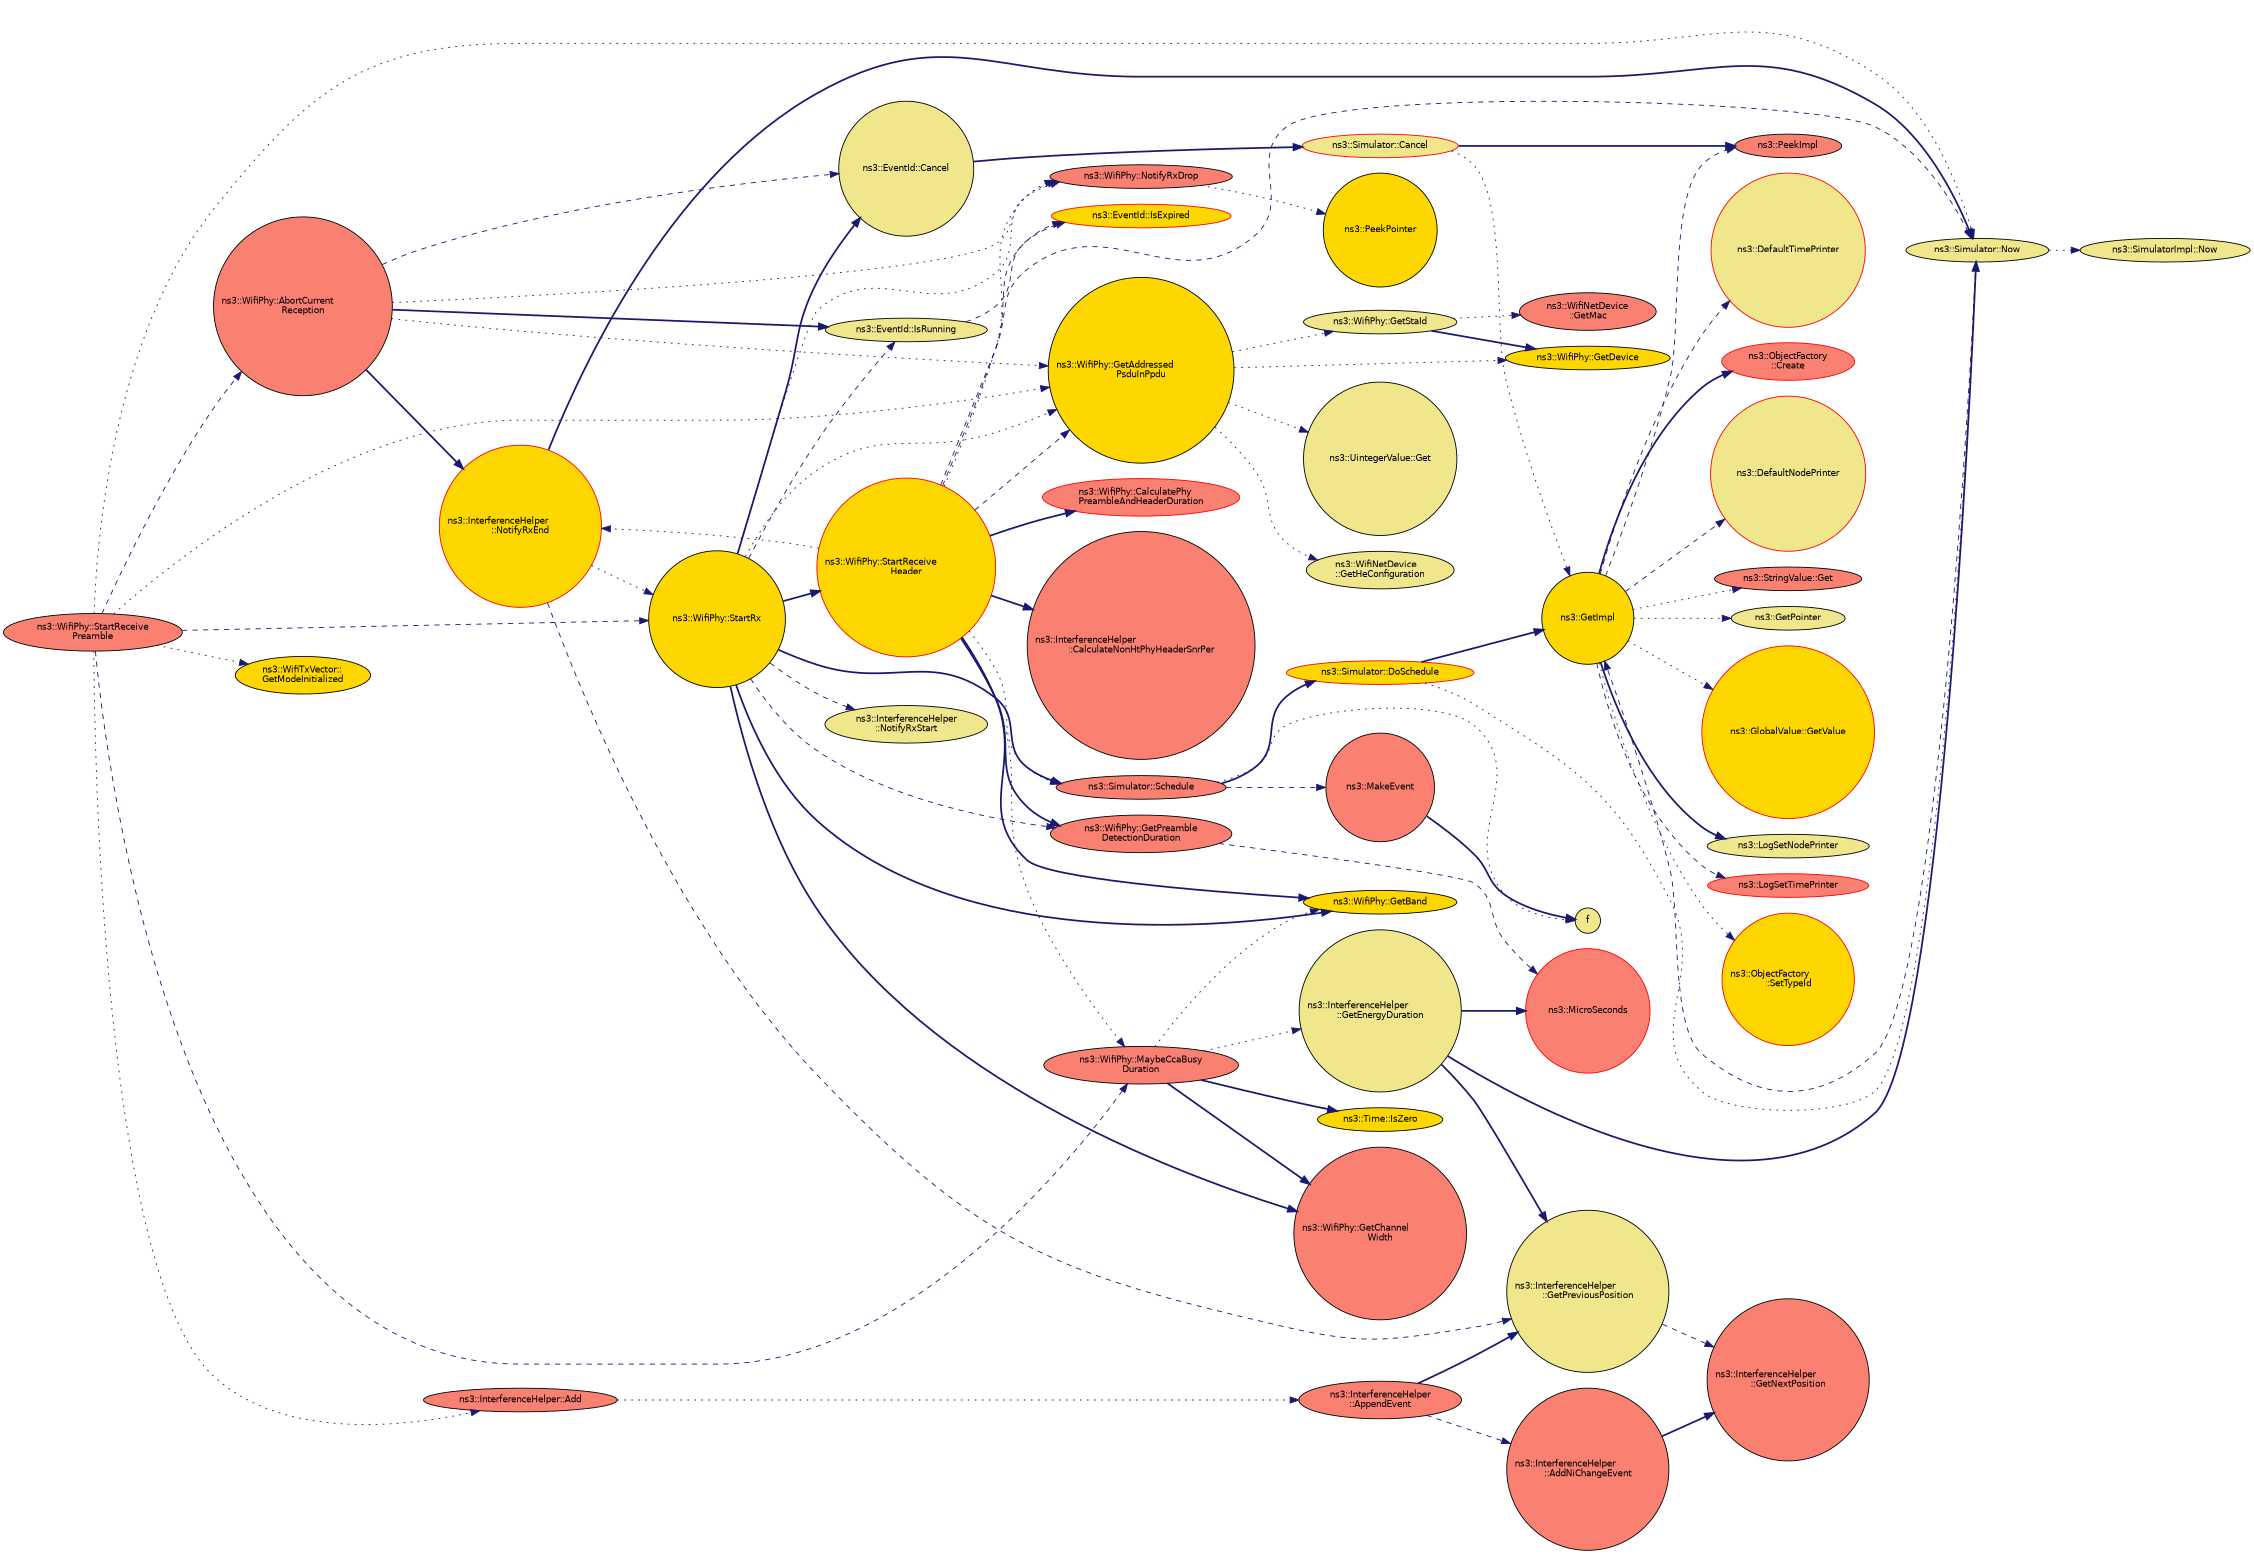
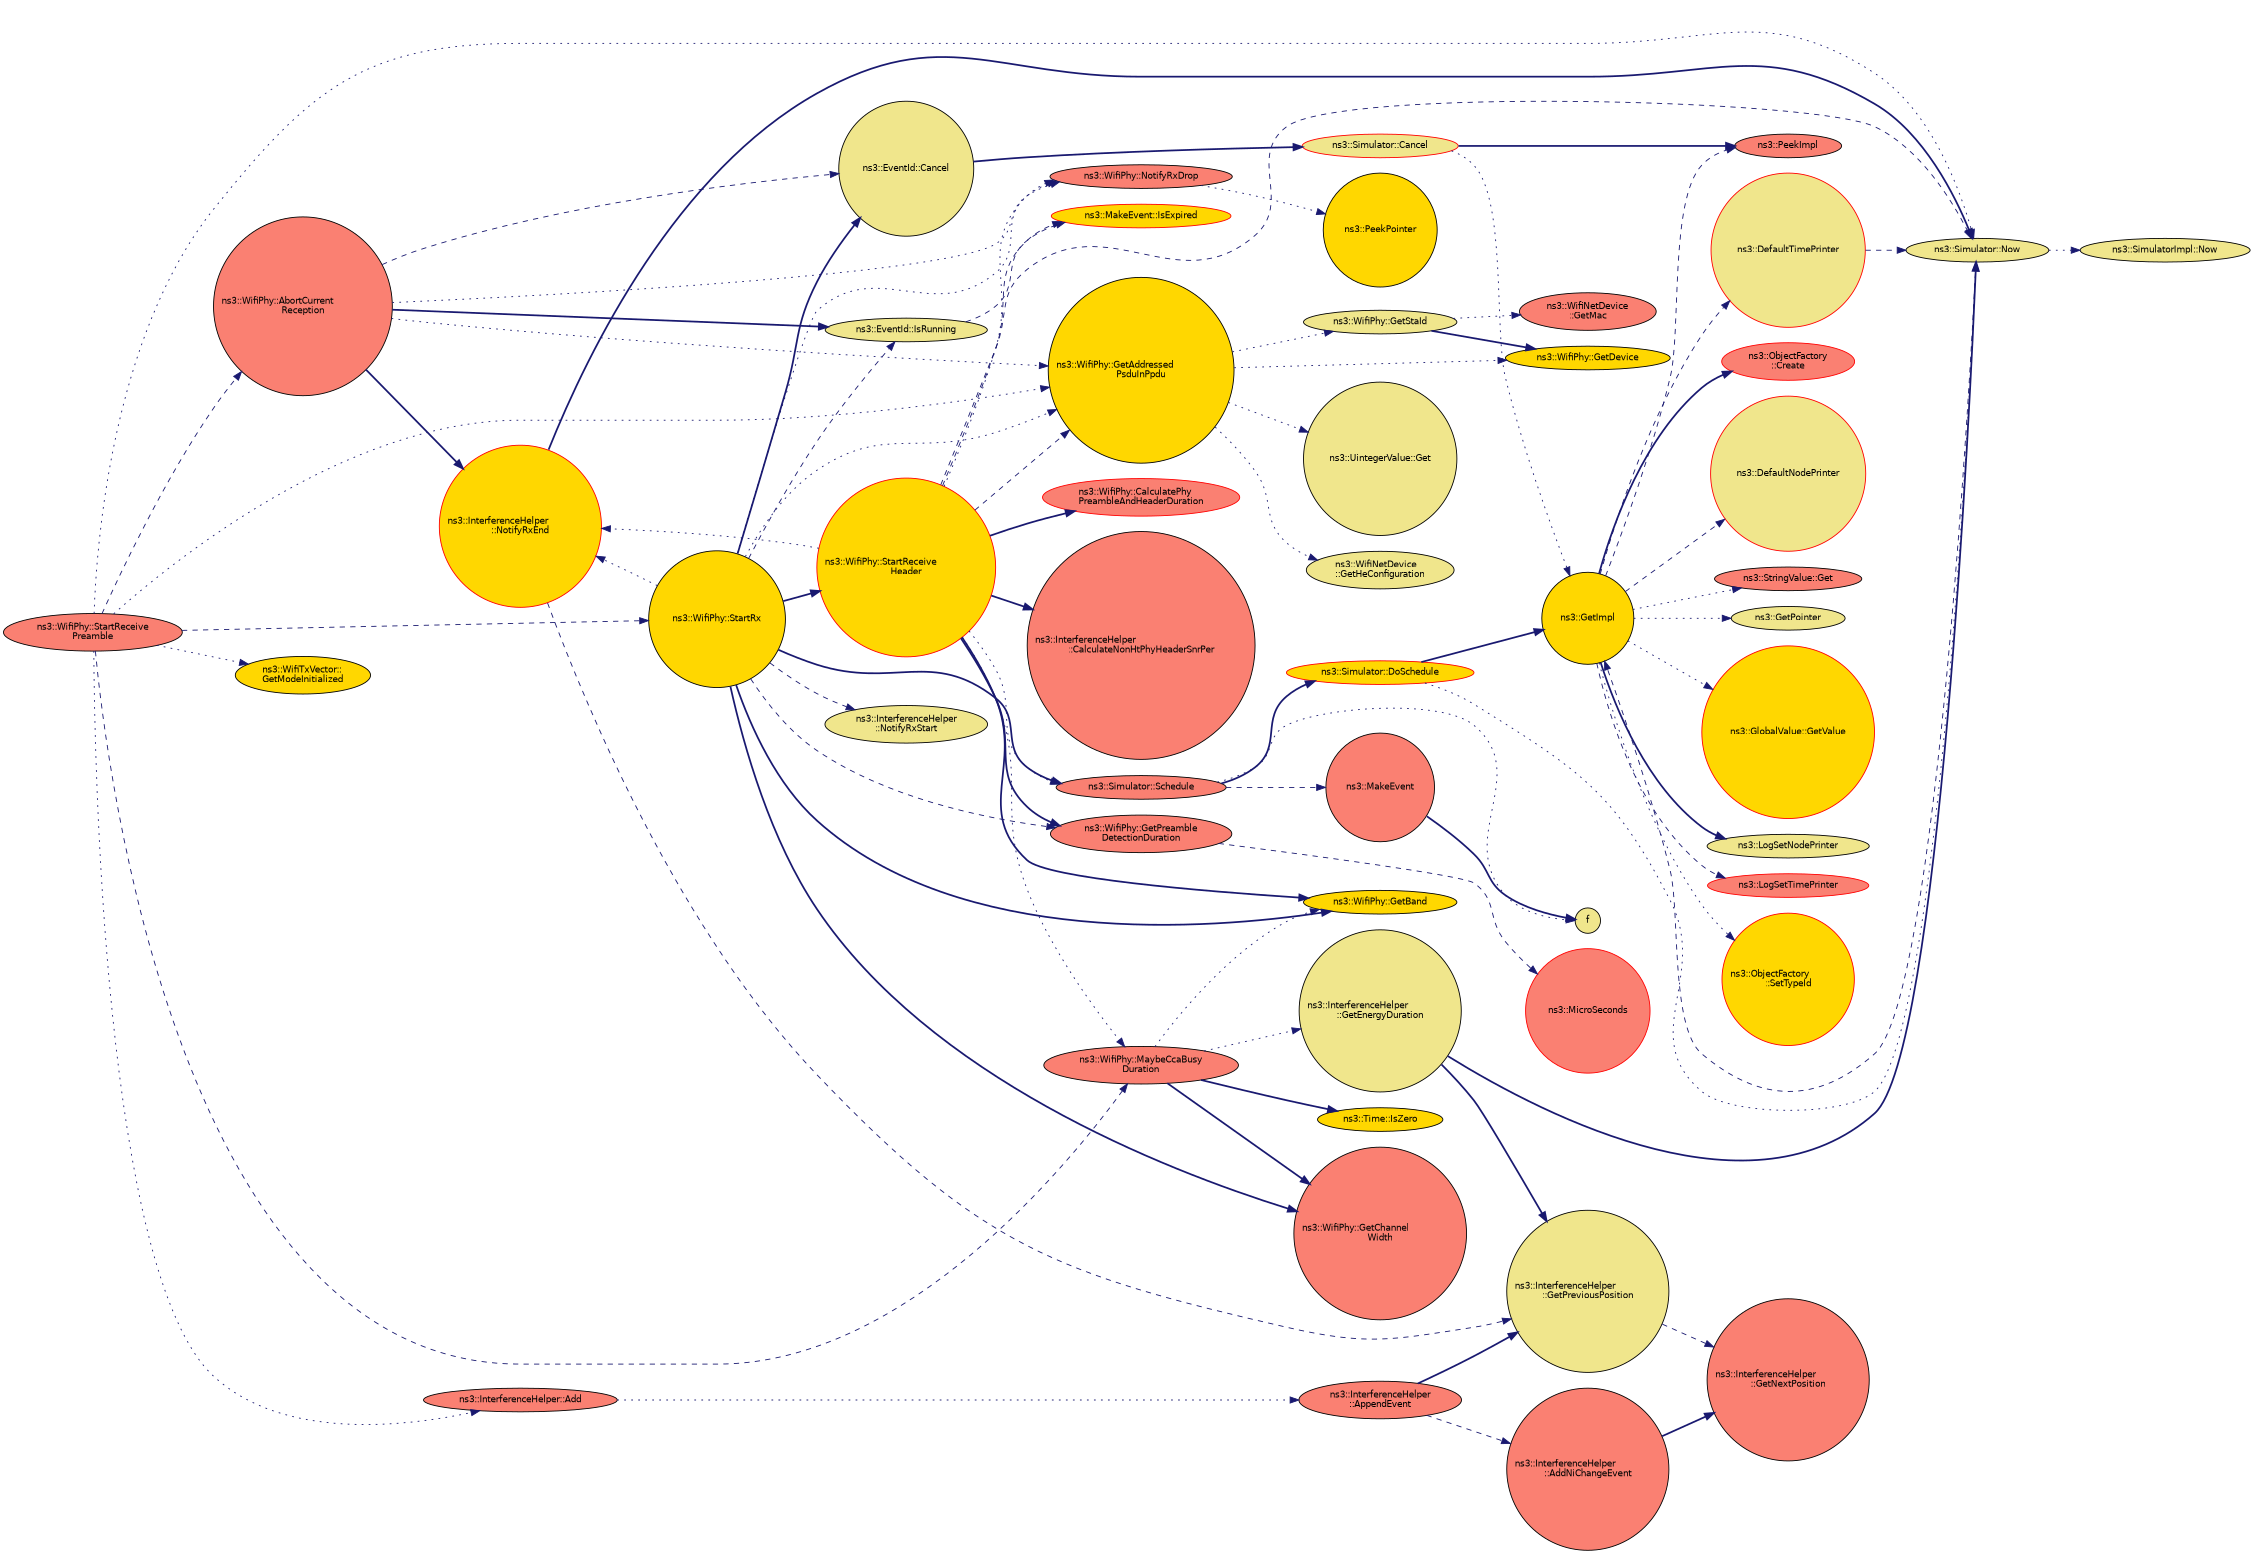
node "ns3::EventId::IsExpired": label "ns3::EventId::IsExpired" -> "ns3::MakeEvent::IsExpired"
edge "ns3::DefaultTimePrinter" -> "ns3::Simulator::Now": added
edge "ns3::InterferenceHelper ::NotifyRxEnd" -> "ns3::WifiPhy::StartRx": reversed
edge "ns3::InterferenceHelper ::GetEnergyDuration" -> "ns3::MicroSeconds": removed
